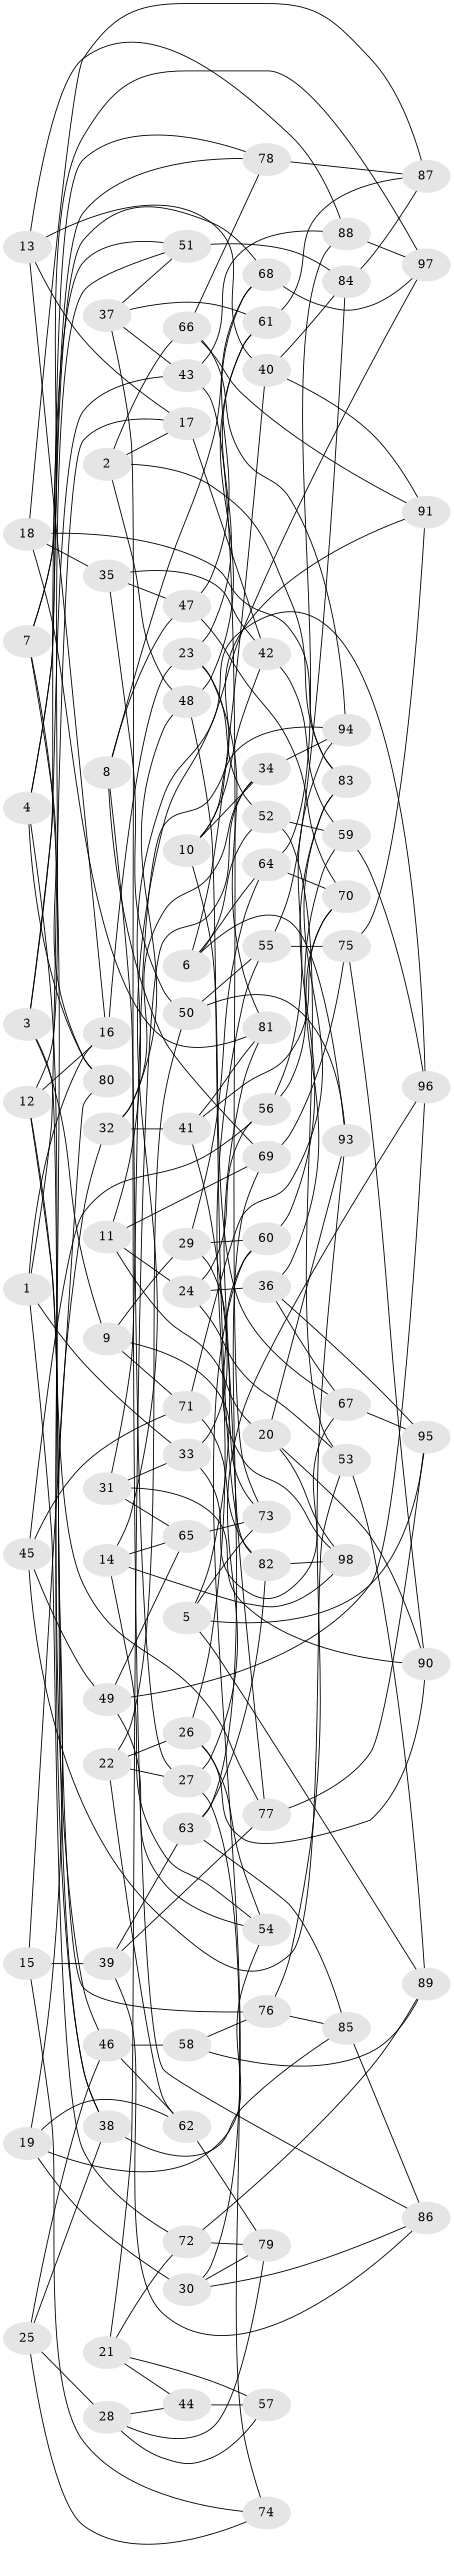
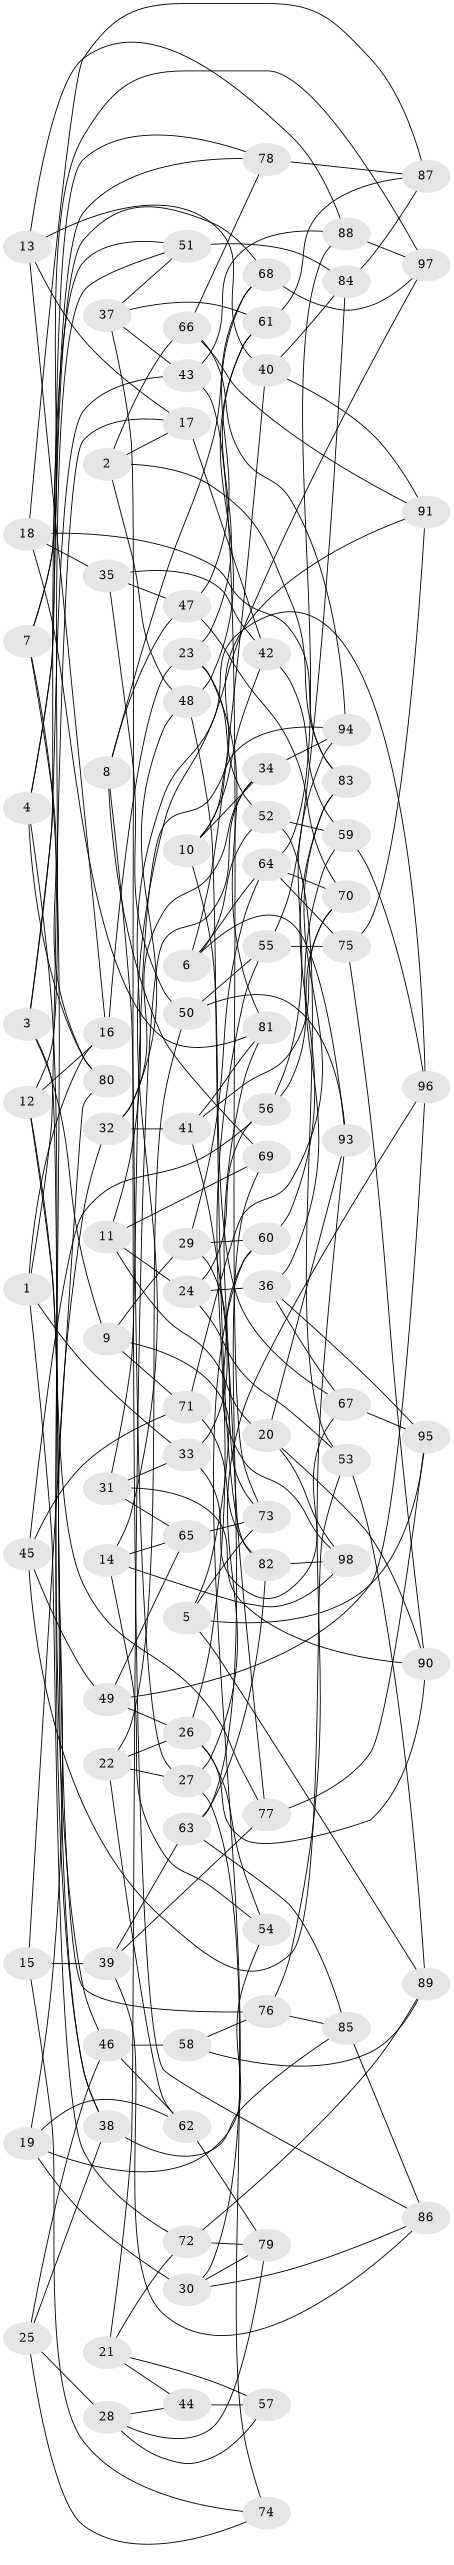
edge "75" -- "69": now "75" -- "64"
edge "49" -- "54": now "49" -- "26"
